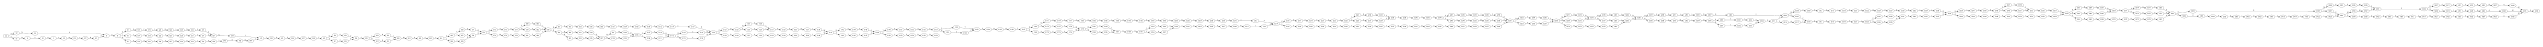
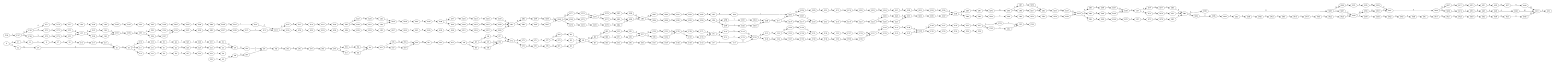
node "S165": removed
edge "S36" -> "S38": removed, label "K"
